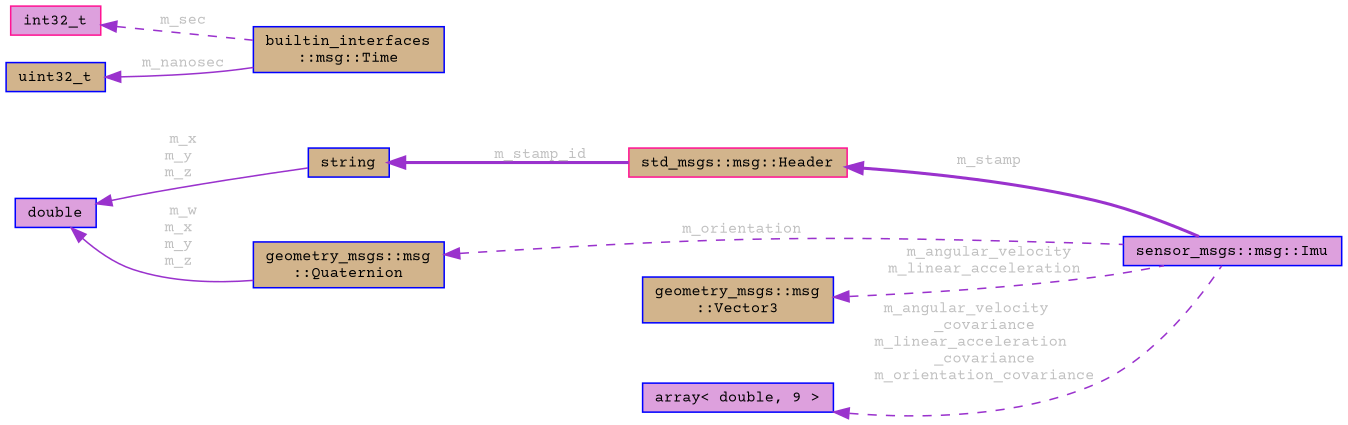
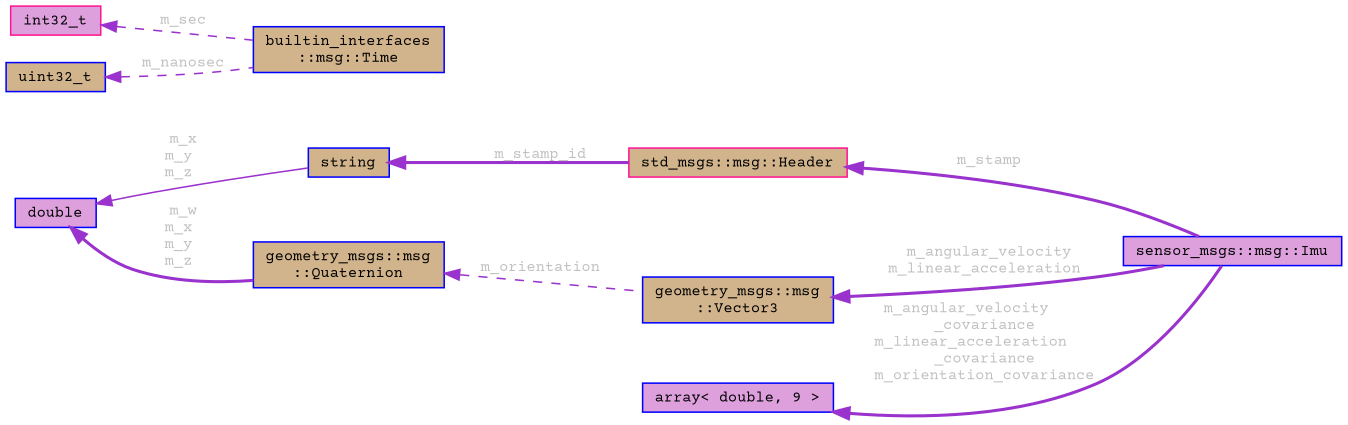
edge "builtin_interfaces ::msg::Time" -> "uint32_t": style solid -> dashed
edge "sensor_msgs::msg::Imu" -> "geometry_msgs::msg ::Quaternion": now "geometry_msgs::msg ::Vector3" -> "geometry_msgs::msg ::Quaternion"
edge "geometry_msgs::msg ::Quaternion" -> "double": style solid -> bold
edge "sensor_msgs::msg::Imu" -> "geometry_msgs::msg ::Vector3": style dashed -> bold
edge "sensor_msgs::msg::Imu" -> "array< double, 9 >": style dashed -> bold
